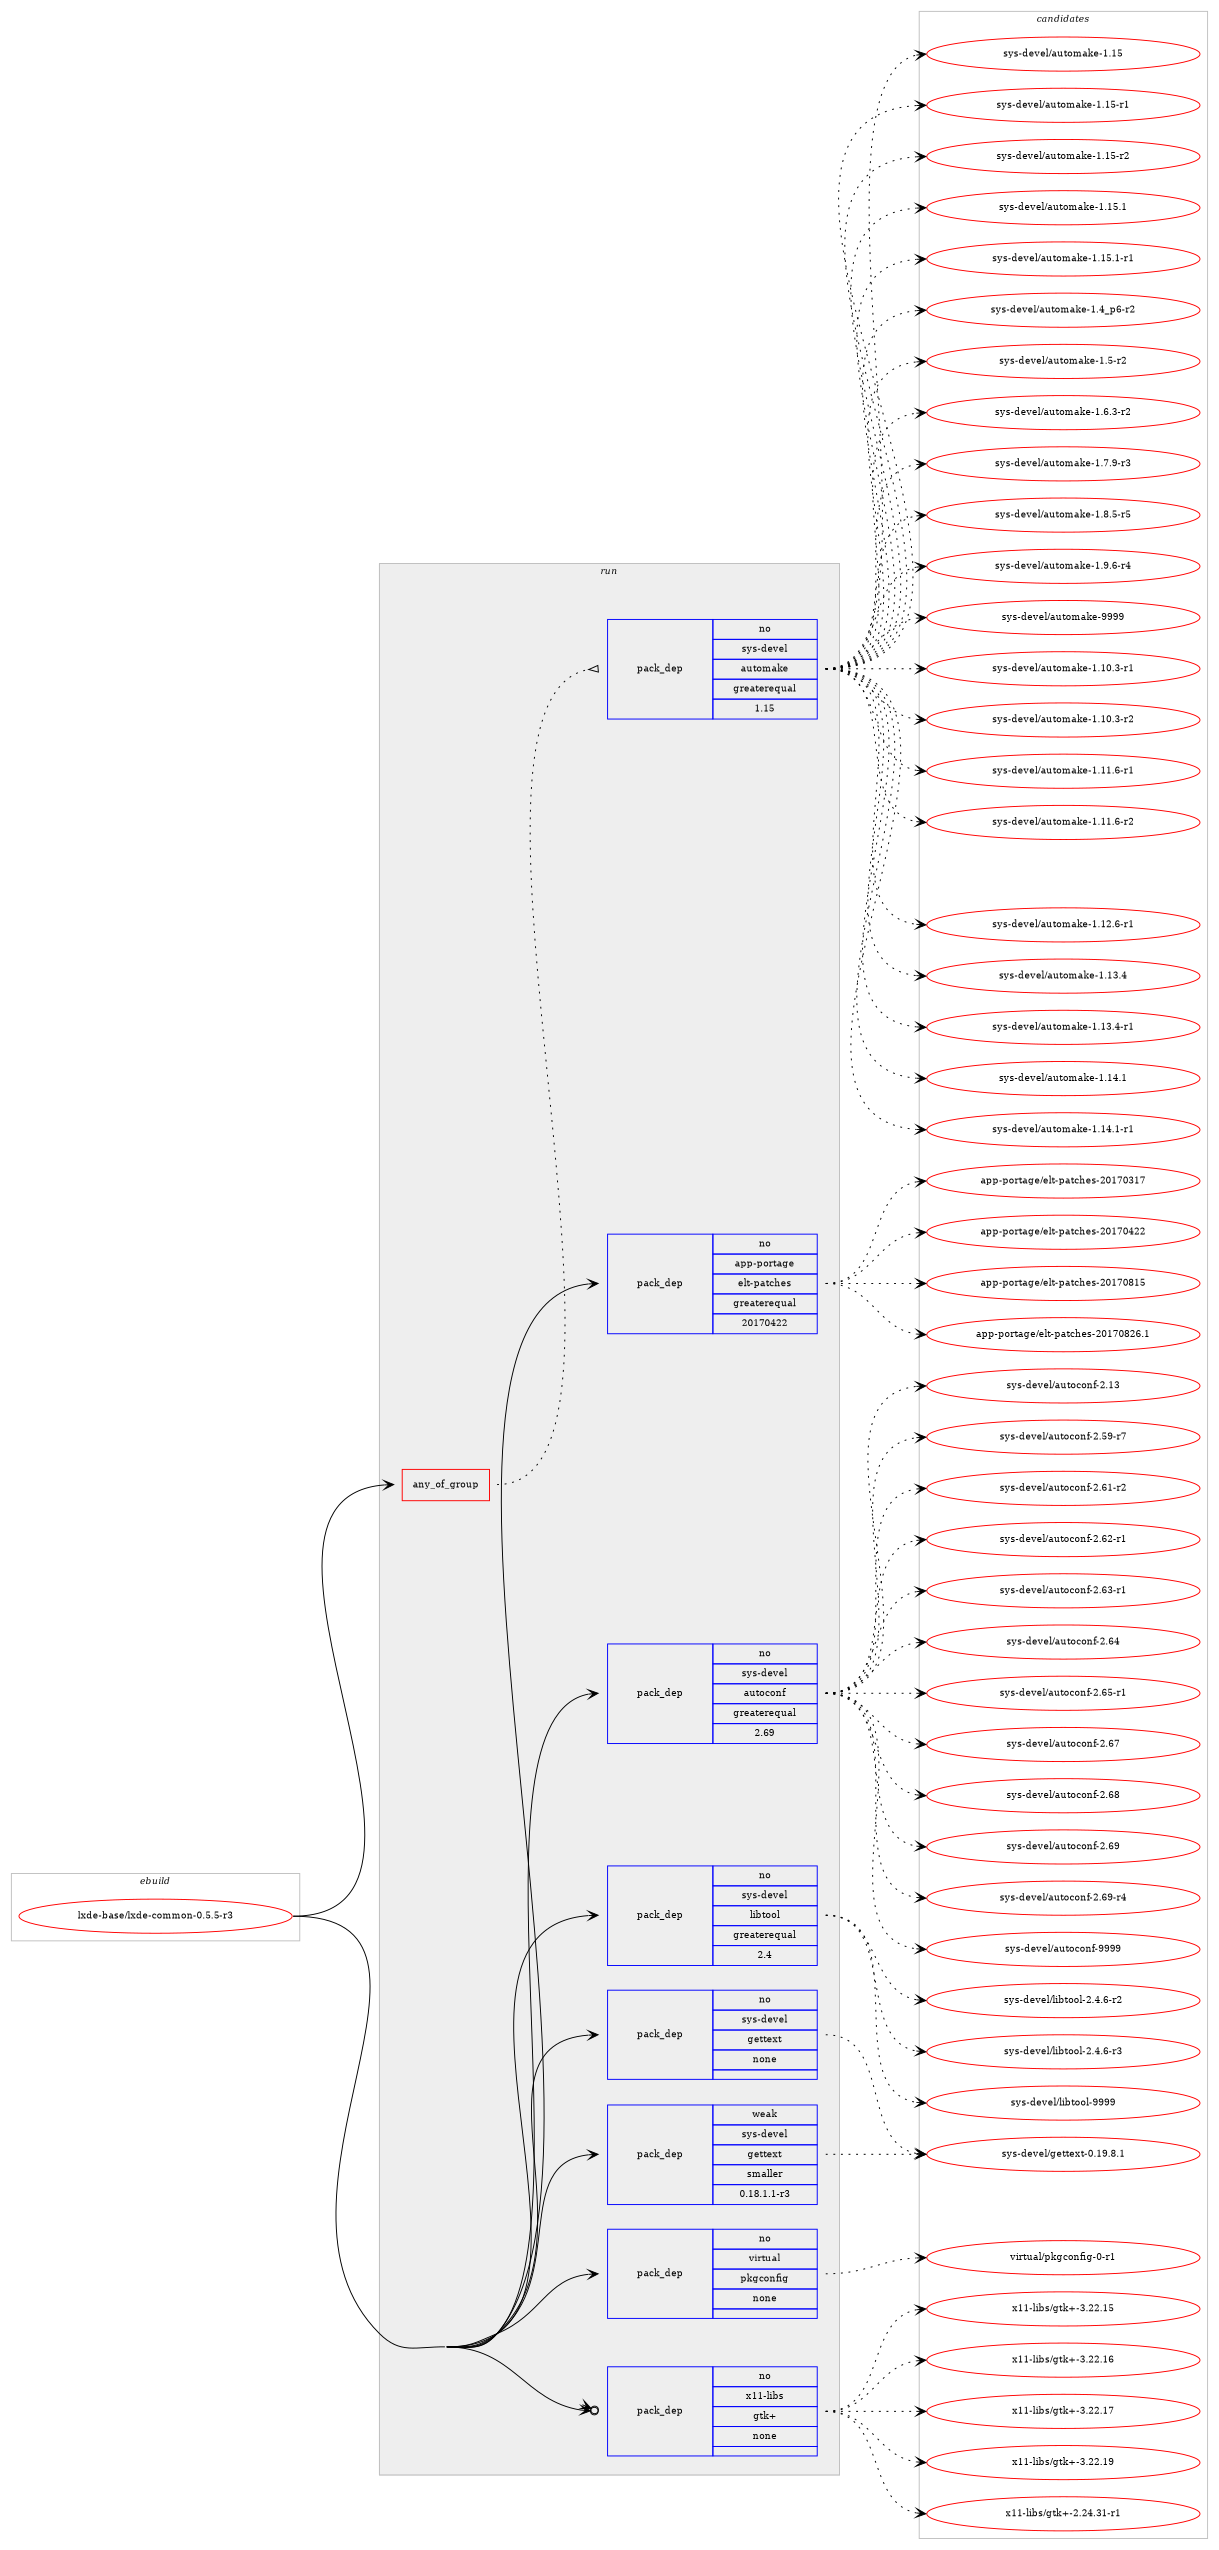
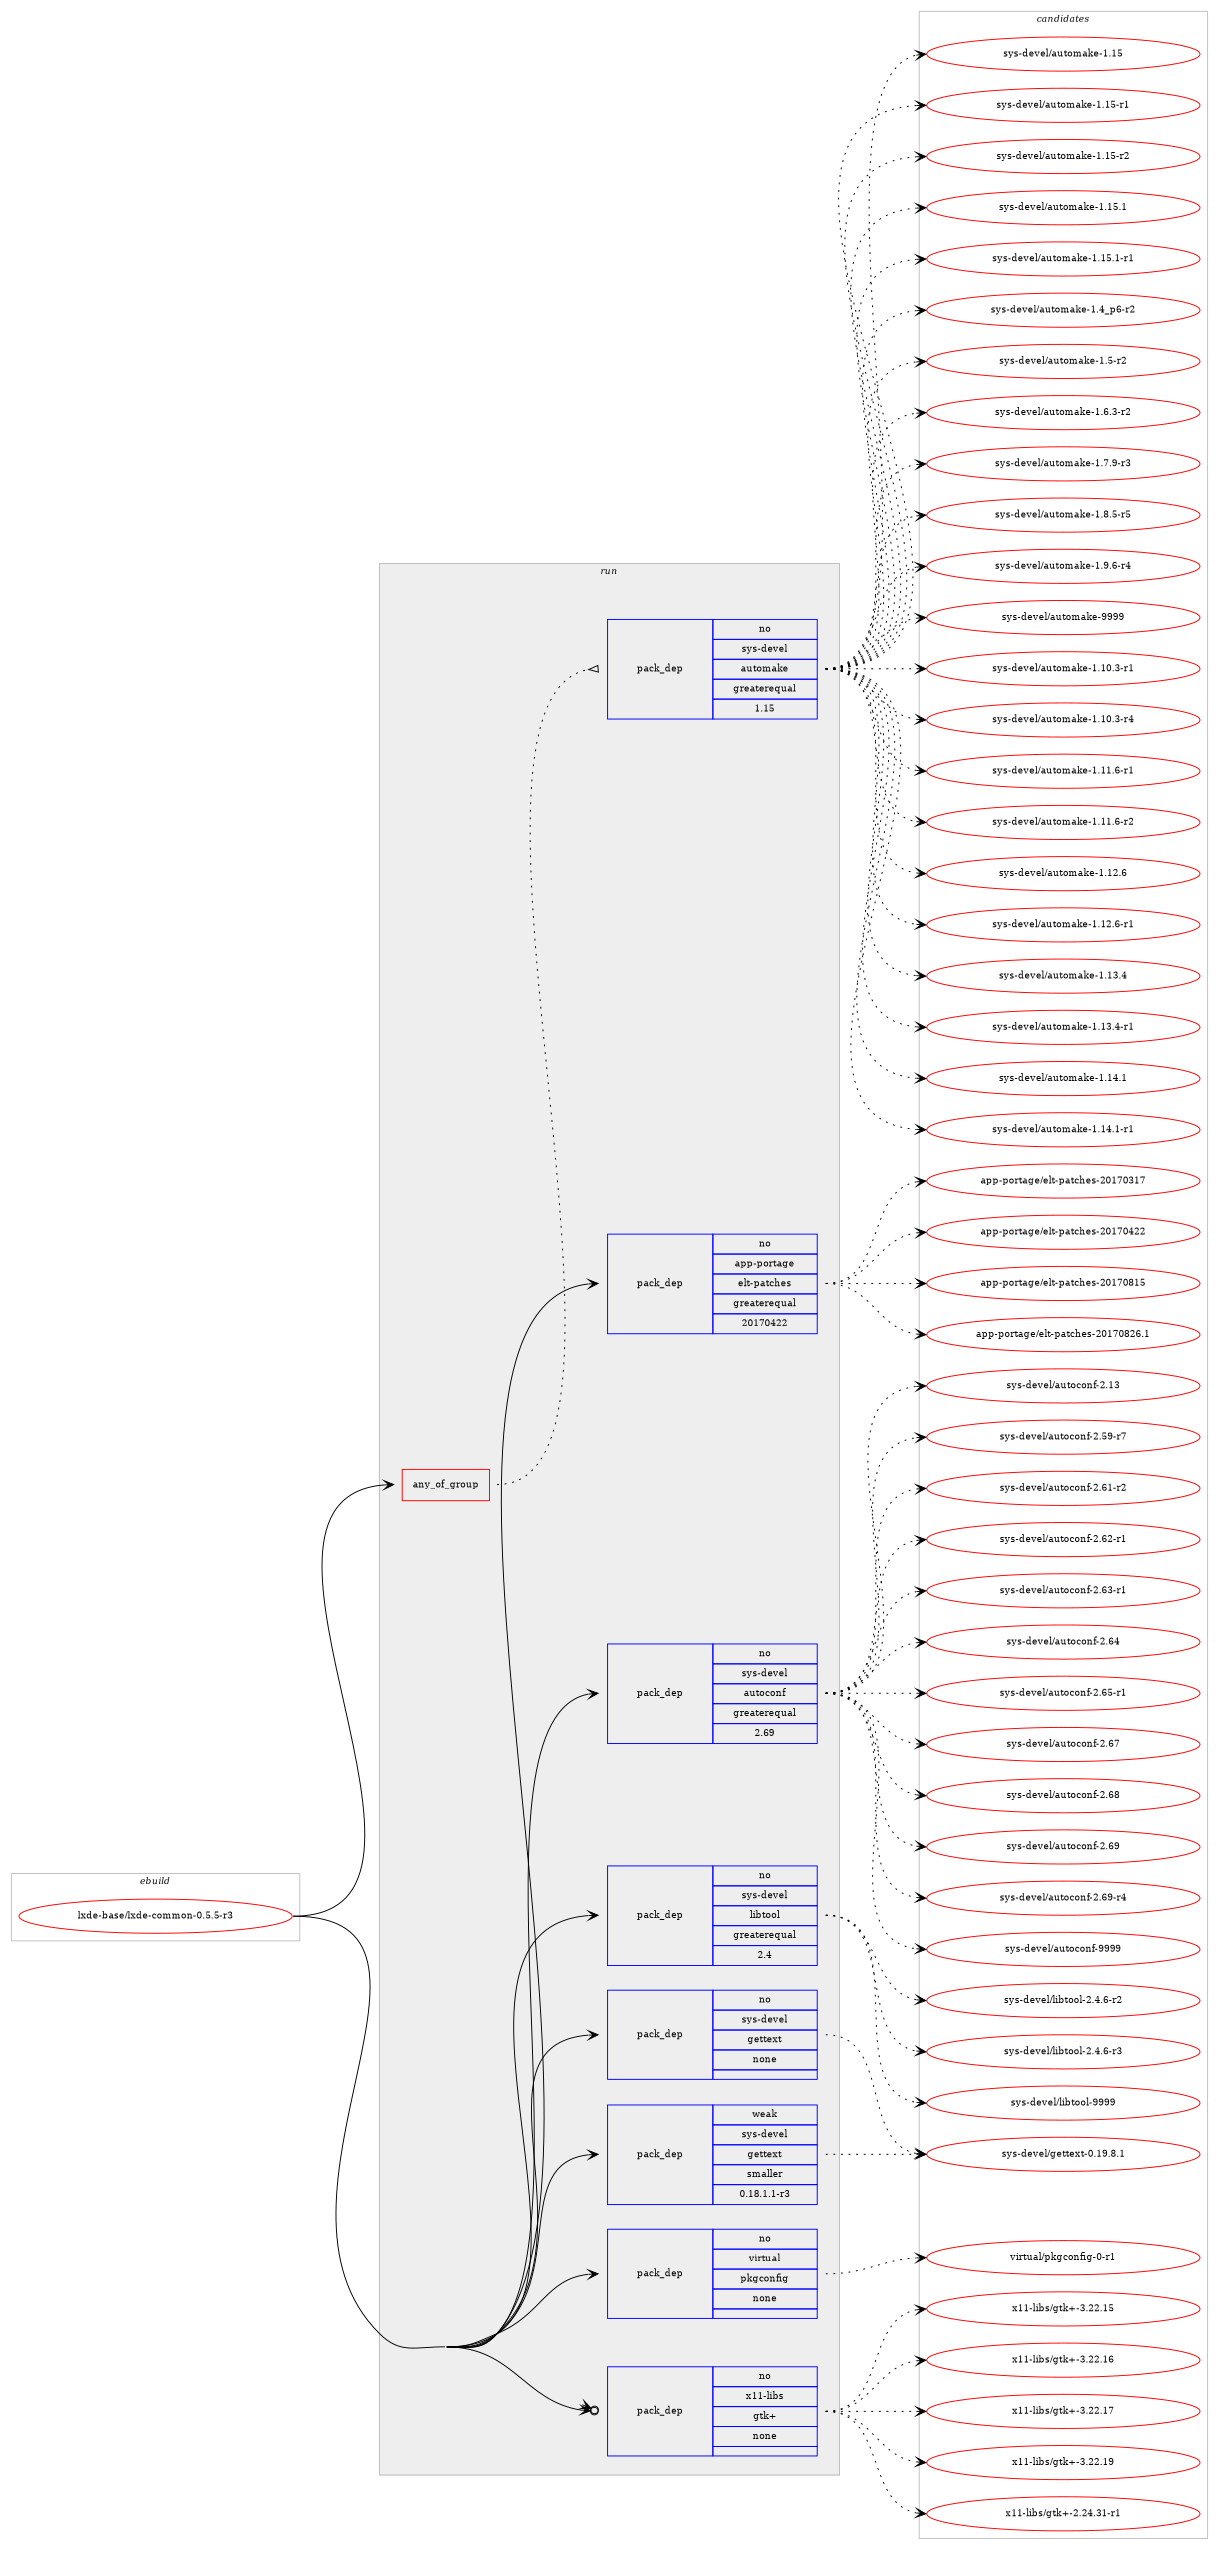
node "sys-devel/automake-1.10.3-r2": label "sys-devel/automake-1.10.3-r2" -> "sys-devel/automake-1.10.3-r4"
node "sys-devel/automake-1.12.6": added
